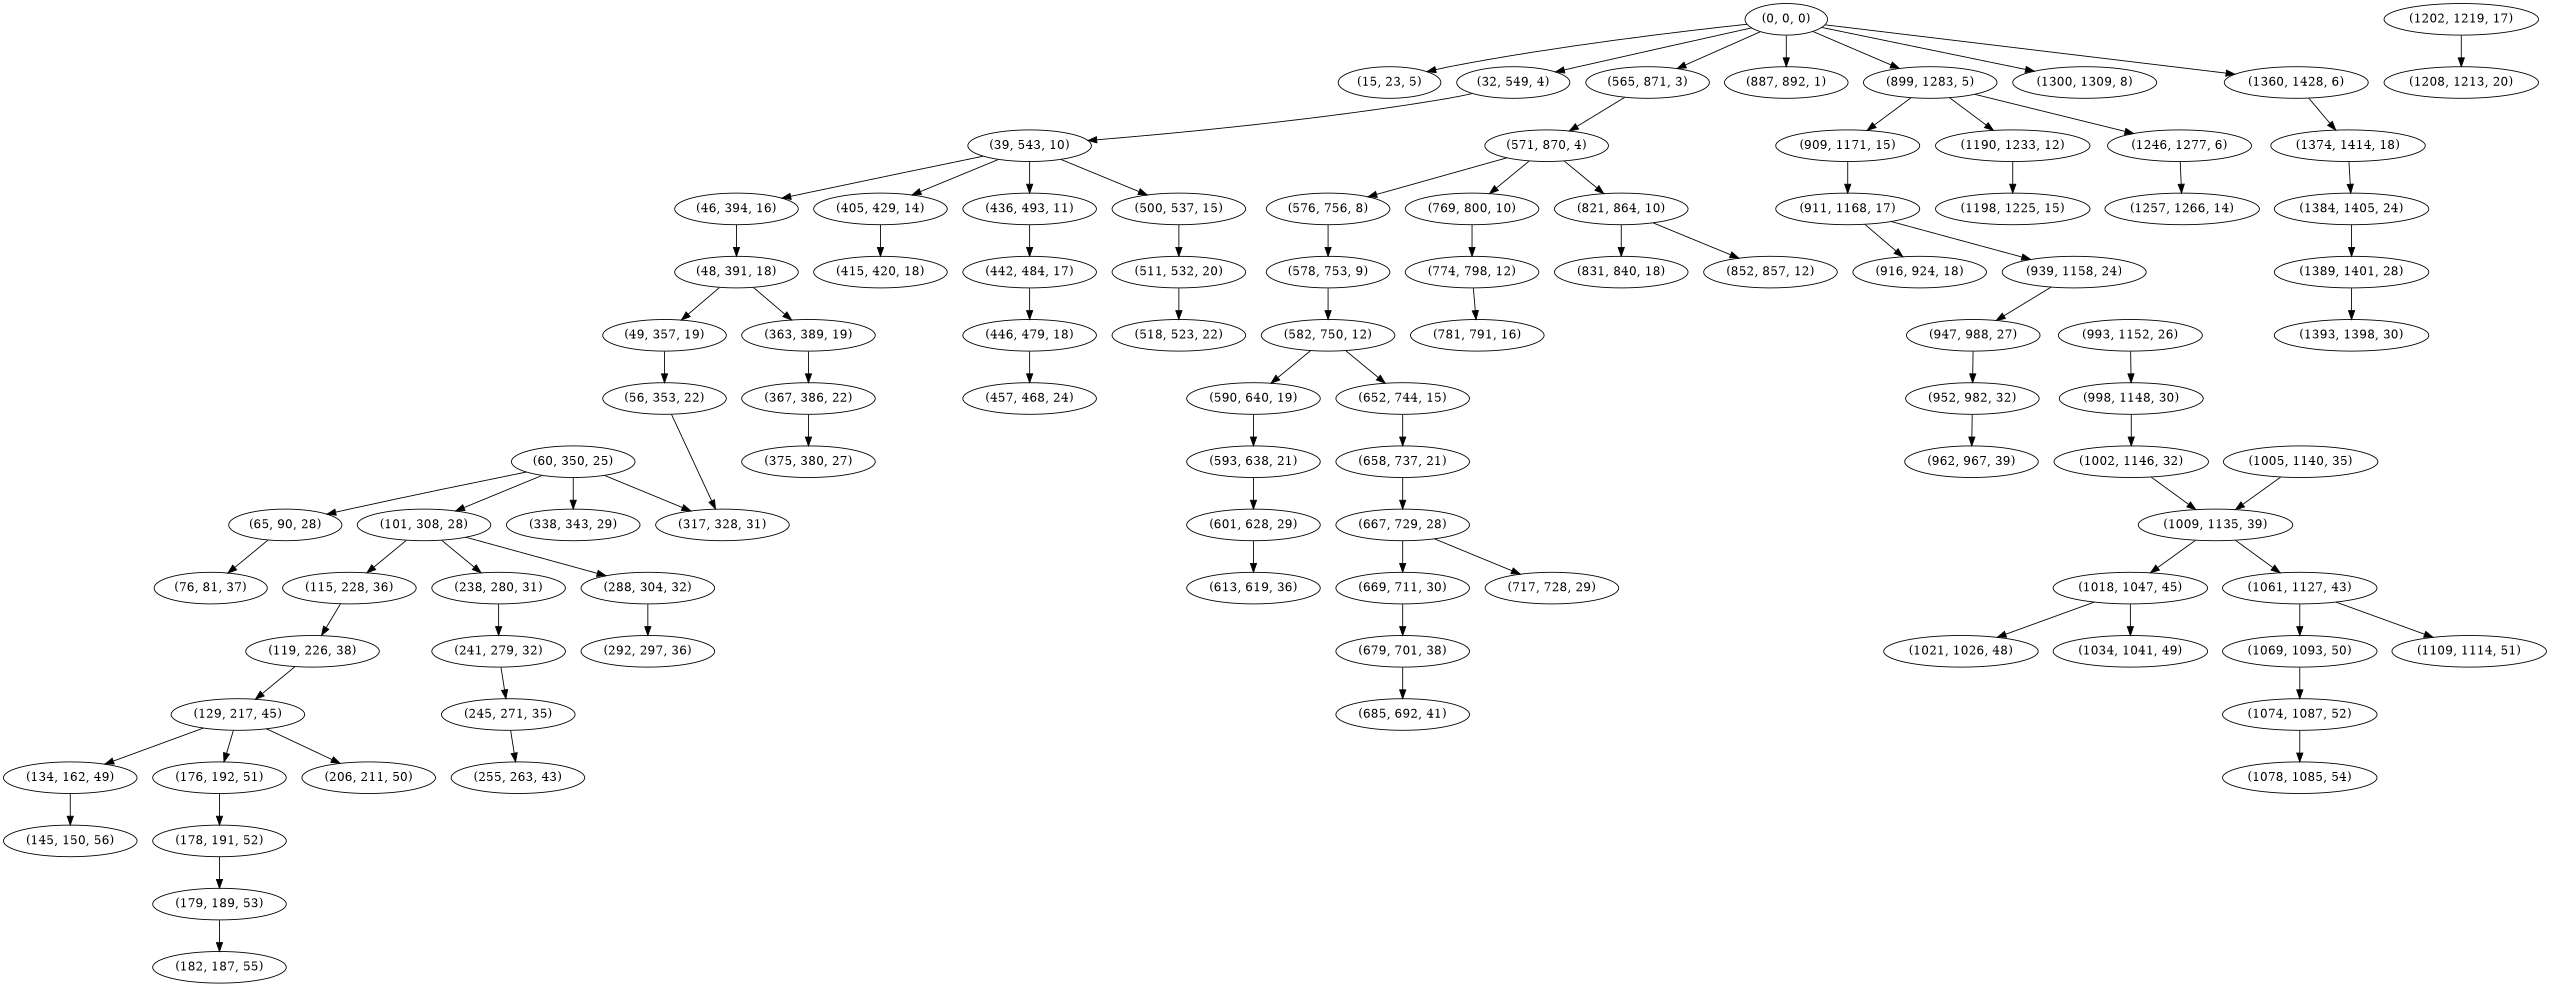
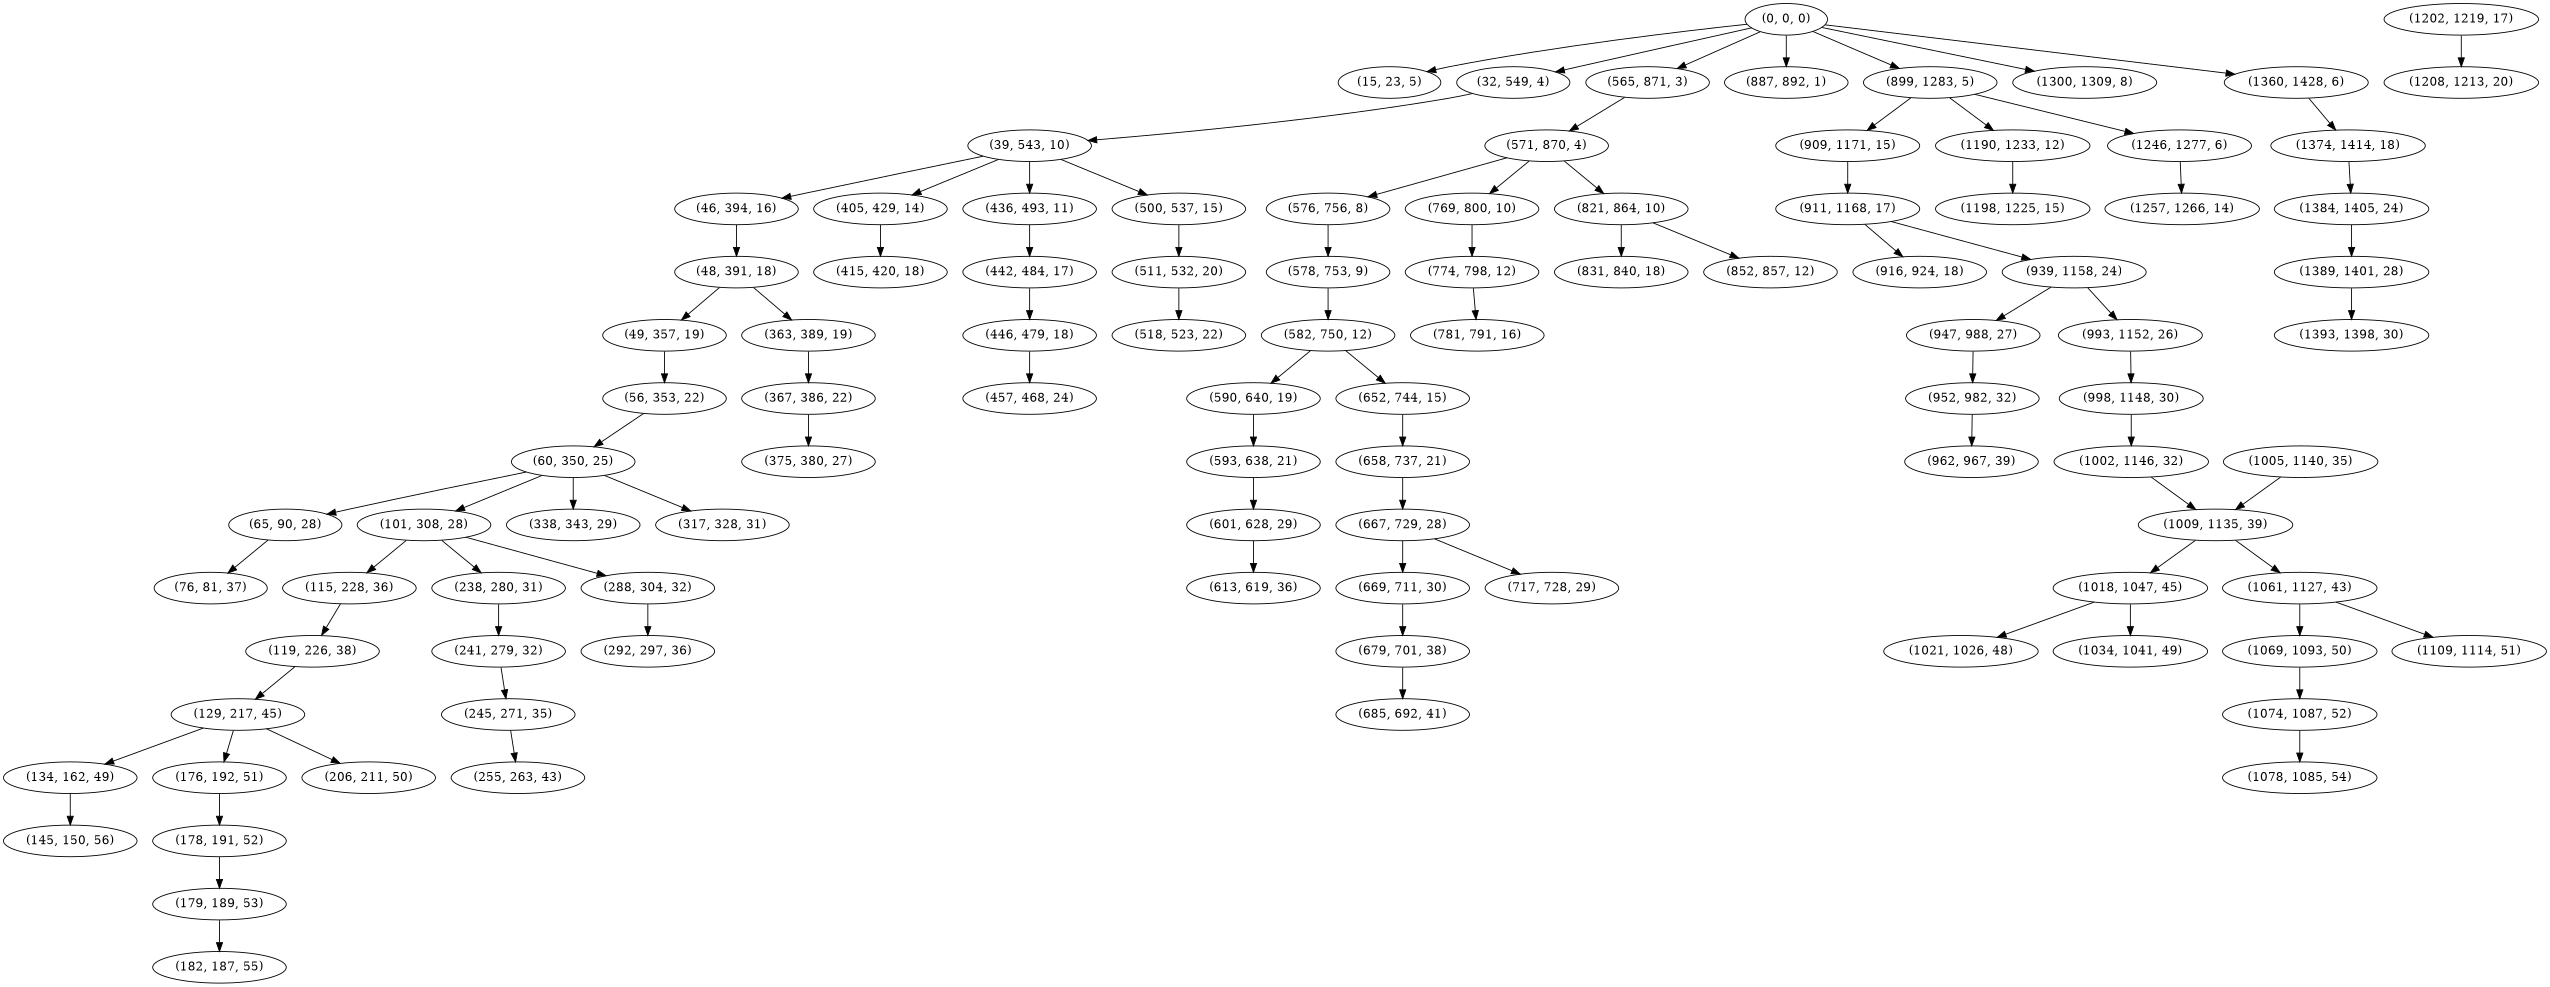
edge "(939, 1158, 24)" -> "(993, 1152, 26)": added
edge "(56, 353, 22)" -> "(317, 328, 31)": now "(56, 353, 22)" -> "(60, 350, 25)"
